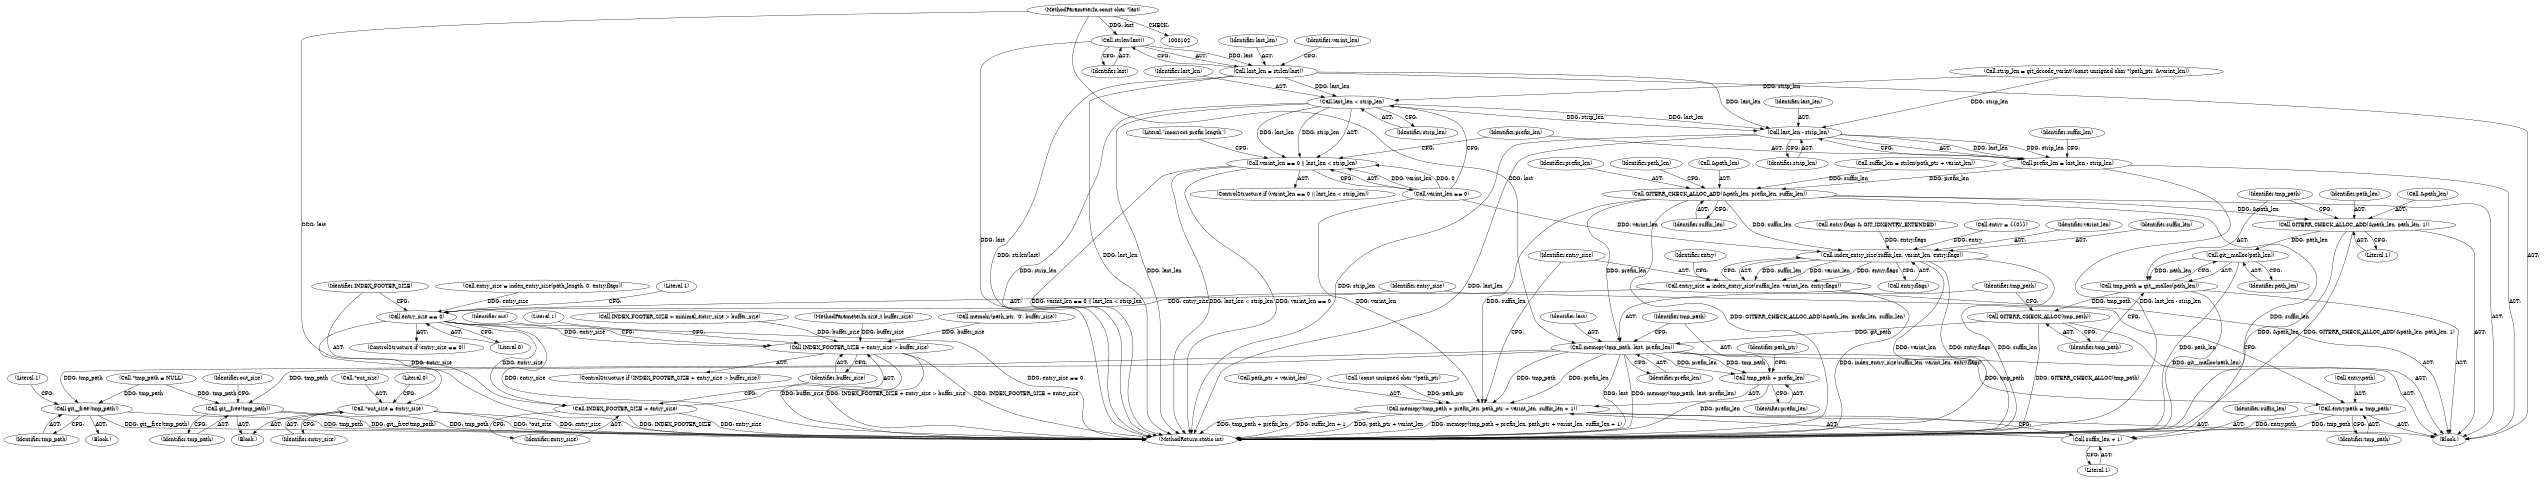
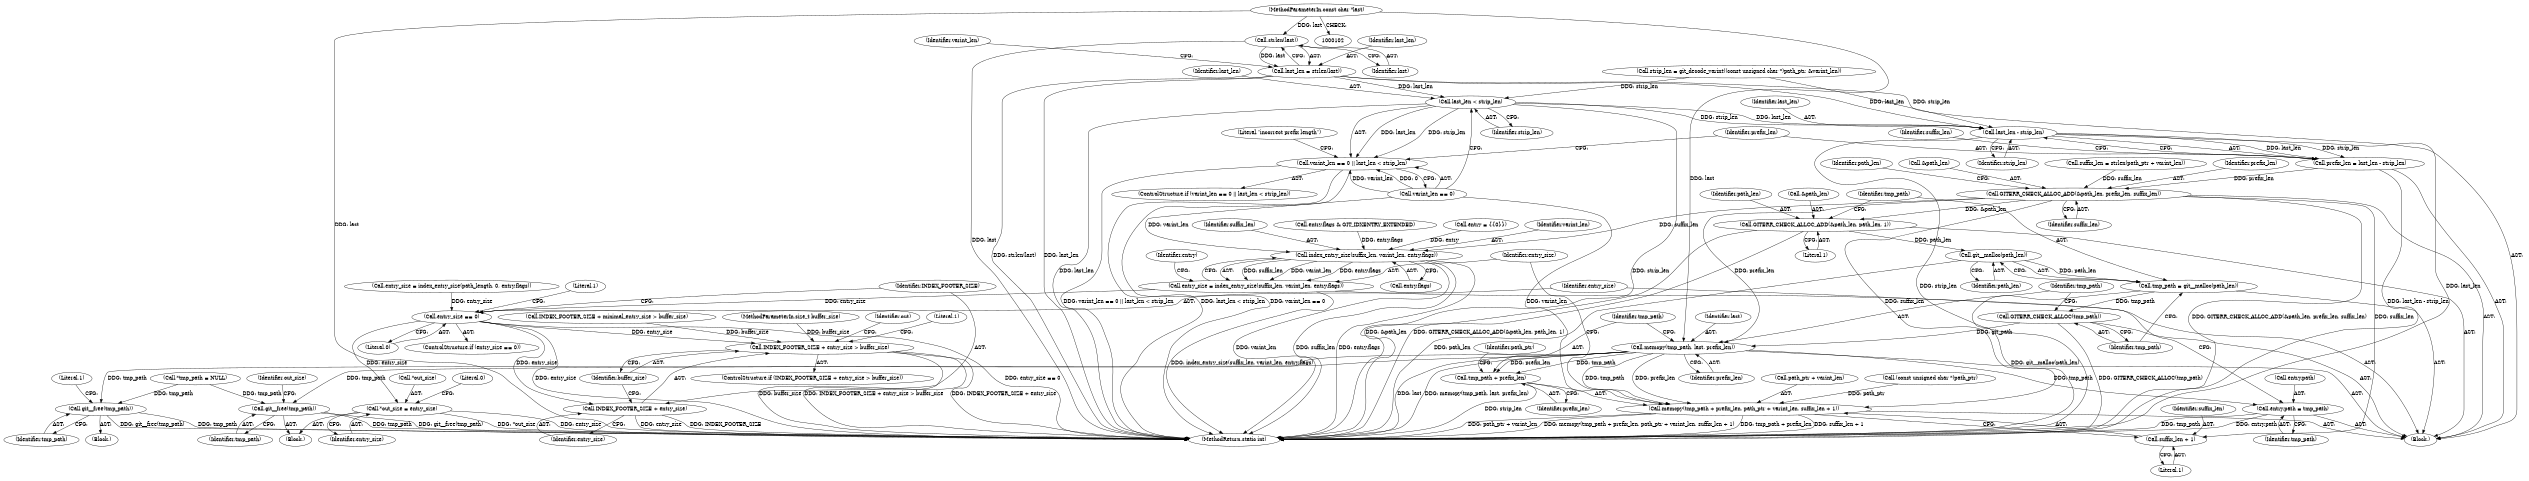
node "(Call,memchr(path_ptr, '0', buffer_size))": removed
edge "(Call,tmp_path + prefix_len)" -> "(MethodReturn,static int)": label "DDG: prefix_len" -> "DDG: strip_len"
